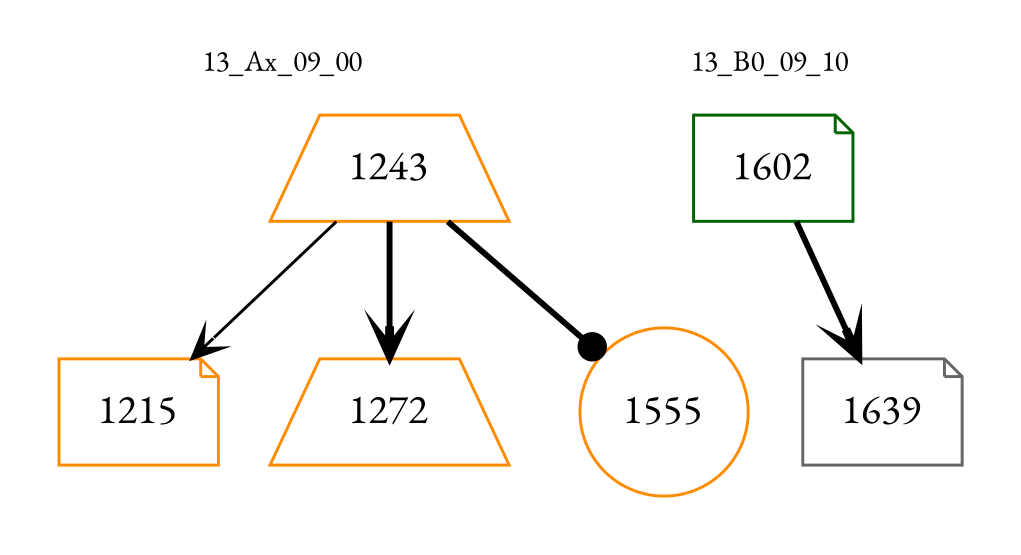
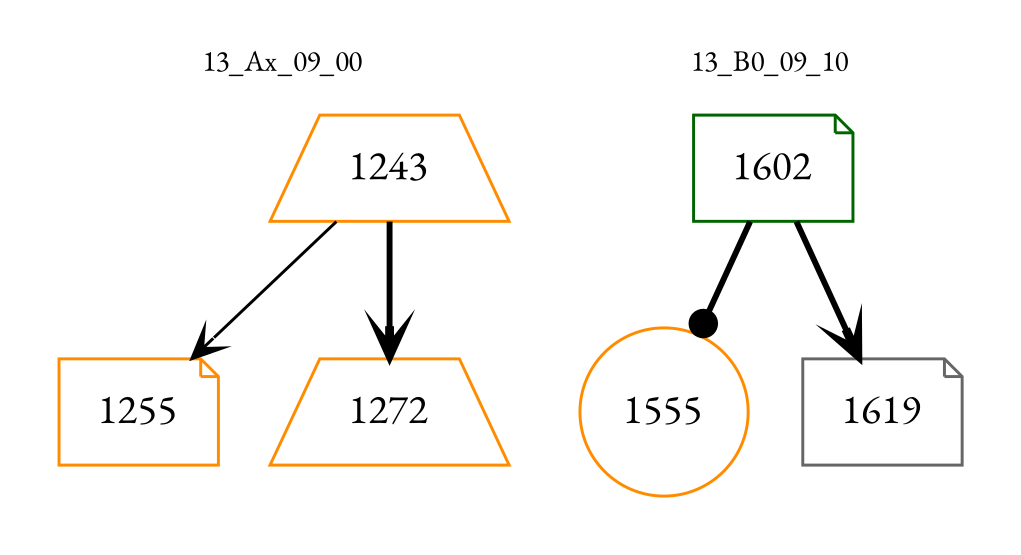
edge "1243" -> "1555": now "1602" -> "1555"
node "1215": label "1215" -> "1255"
node "1639": label "1639" -> "1619"
